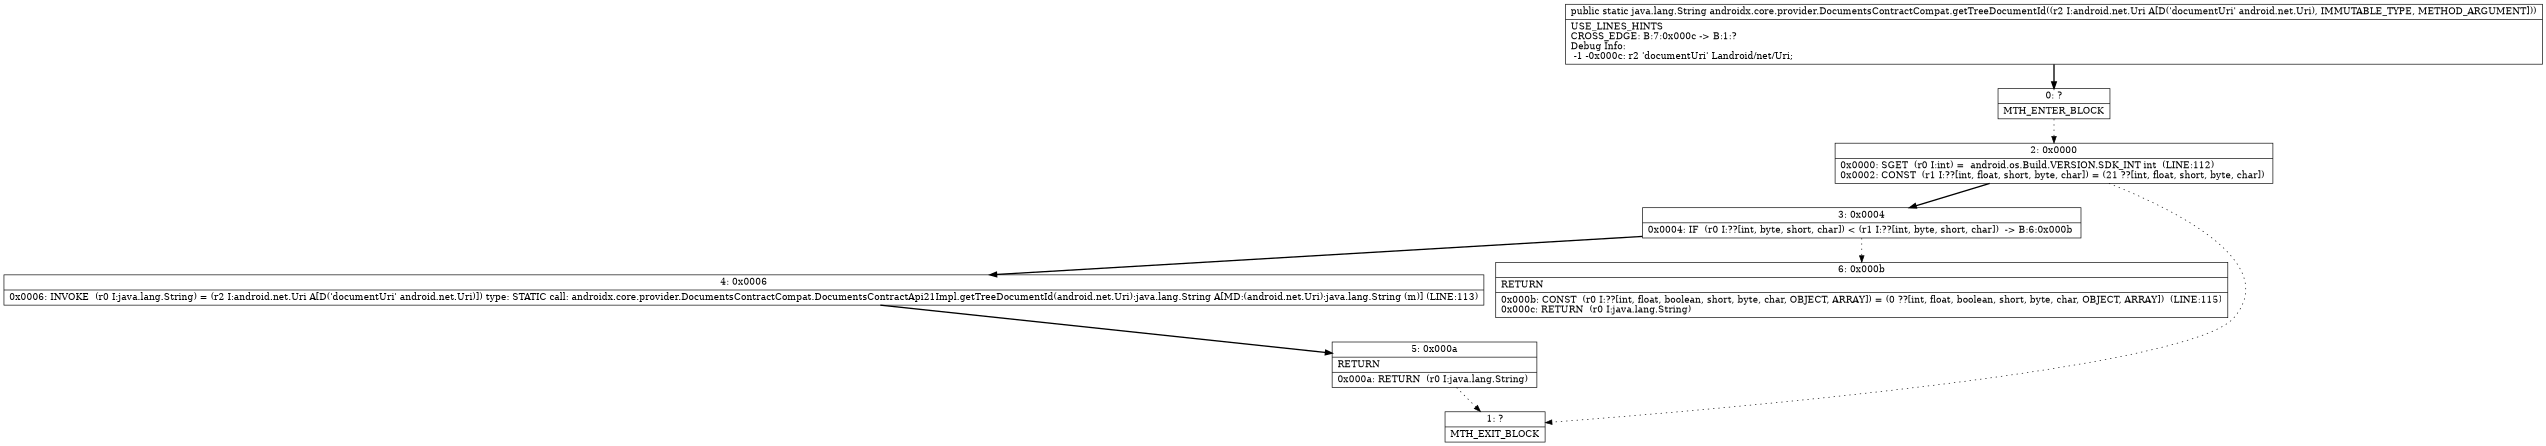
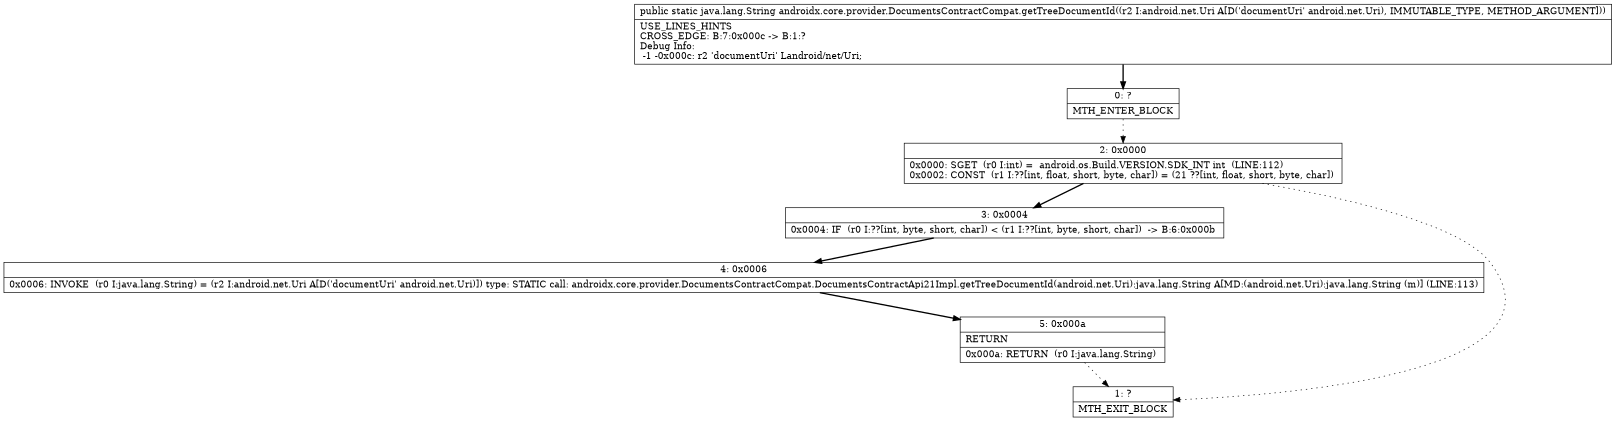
node "6: 0x000b": removed
